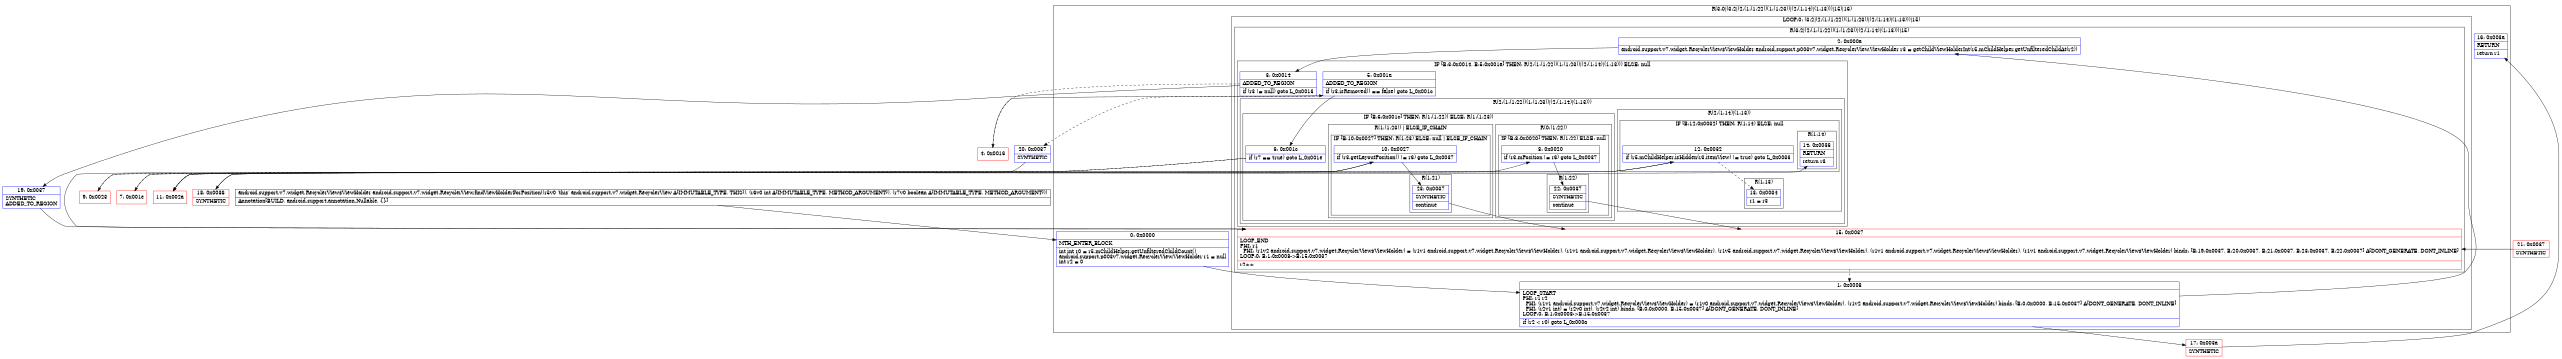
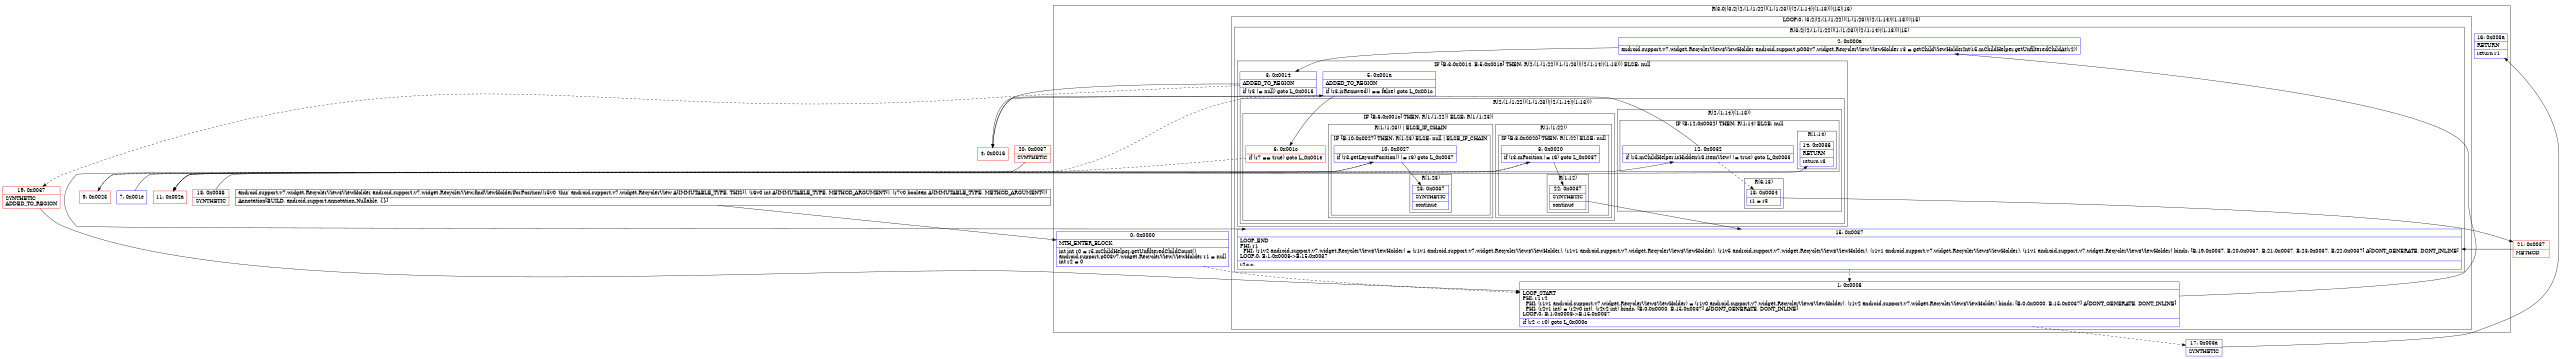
edge "3: 0x0014" -> "4: 0x0016": style dashed -> solid
edge "3: 0x0014" -> "19: 0x0037": style solid -> dashed
edge "5: 0x001a" -> "20: 0x0037": now "5: 0x001a" -> "11: 0x002a"
cluster "R(0:(1:22))": label "R(0:(1:22))" -> "R(1:(1:22))"
node "20: 0x0037": color blue -> red
node "6: 0x001c": color blue -> red
edge "6: 0x001c" -> "7: 0x001e": removed
edge "10: 0x0027" -> "11: 0x002a": style solid -> dashed
edge "7: 0x001e" -> "8: 0x0020": style dashed -> solid
edge "12: 0x0032" -> "18: 0x0036": now "12: 0x0032" -> "4: 0x0016"
cluster "R(1:21)": label "R(1:21)" -> "R(1:23)"
cluster "R(1:22)": label "R(1:22)" -> "R(1:12)"
cluster "R(1:13)": label "R(1:13)" -> "R(6:13)"
node "19: 0x0037": color blue -> red
node "7: 0x001e": color red -> blue
edge "13: 0x0034" -> "21: 0x0037": added
edge "23: 0x0037" -> "15: 0x0037": removed
edge "19: 0x0037" -> "15: 0x0037": now "19: 0x0037" -> "1: 0x0008"
node "15: 0x0037": color red -> blue
node "21: 0x0037": text "SYNTHETIC" -> "METHOD"
edge "0: 0x0000" -> "1: 0x0008": style solid -> dashed
edge "1: 0x0008" -> "17: 0x003a": style solid -> dashed
node "17: 0x003a": color red -> blue
